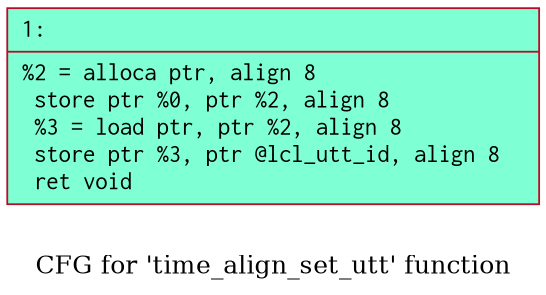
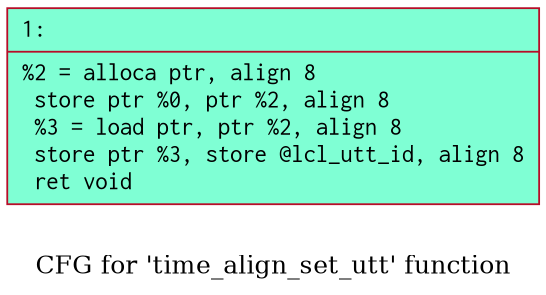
node "1:": text "store ptr %3, ptr @lcl_utt_id, align 8" -> "store ptr %3, store @lcl_utt_id, align 8"
